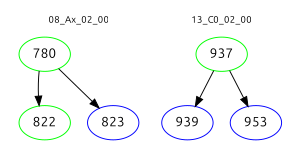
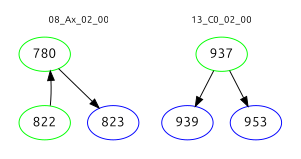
edge "780" -> "822": reversed
